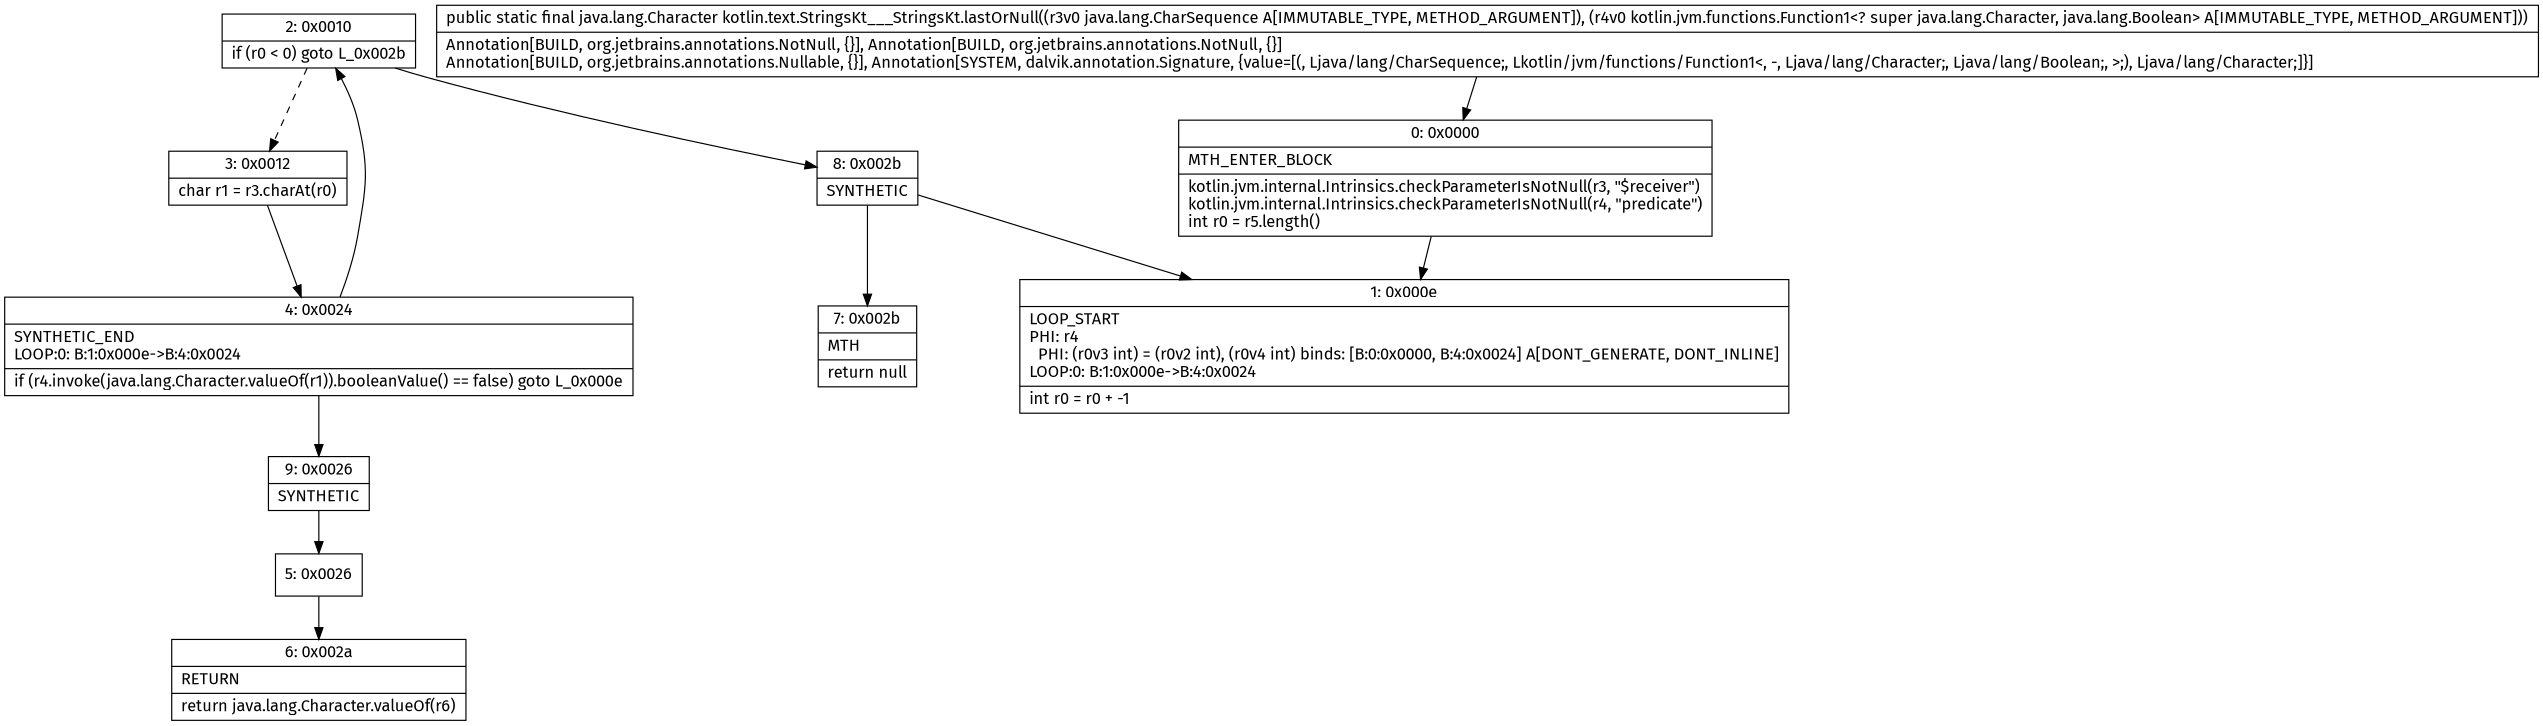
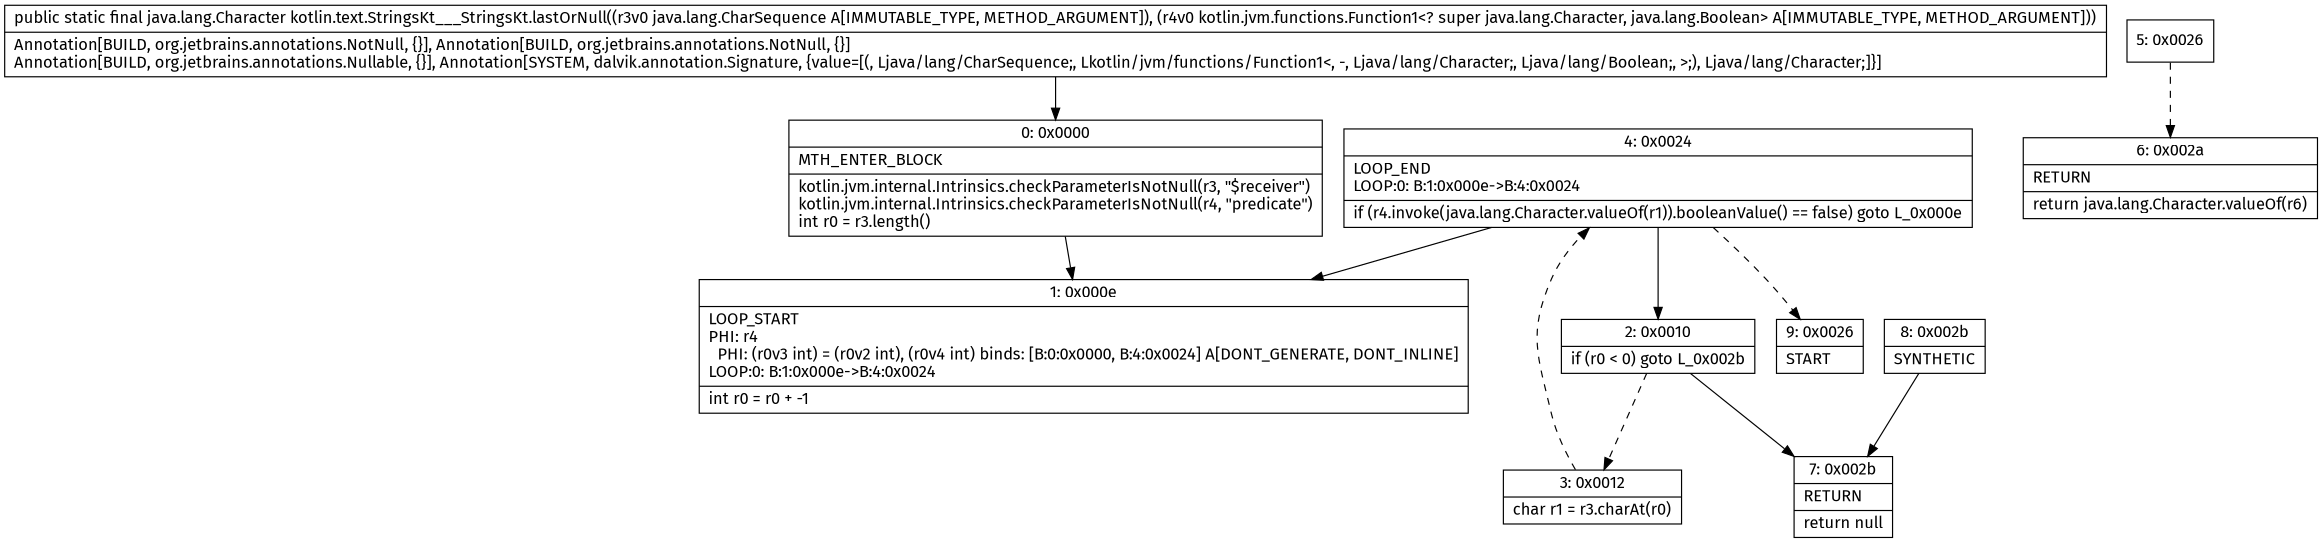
edge "2: 0x0010" -> "8: 0x002b": now "2: 0x0010" -> "7: 0x002b"
node "0: 0x0000": text "int r0 = r5.length()" -> "int r0 = r3.length()"
edge "8: 0x002b" -> "1: 0x000e": now "4: 0x0024" -> "1: 0x000e"
edge "3: 0x0012" -> "4: 0x0024": style solid -> dashed
node "4: 0x0024": text "SYNTHETIC_END" -> "LOOP_END"
node "7: 0x002b": text "MTH" -> "RETURN"
edge "4: 0x0024" -> "9: 0x0026": style solid -> dashed
node "9: 0x0026": text "SYNTHETIC" -> "START"
edge "9: 0x0026" -> "5: 0x0026": removed
edge "5: 0x0026" -> "6: 0x002a": style solid -> dashed
